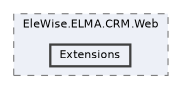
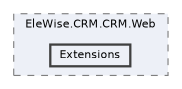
cluster "EleWise.ELMA.CRM.Web": label "EleWise.ELMA.CRM.Web" -> "EleWise.CRM.CRM.Web"
